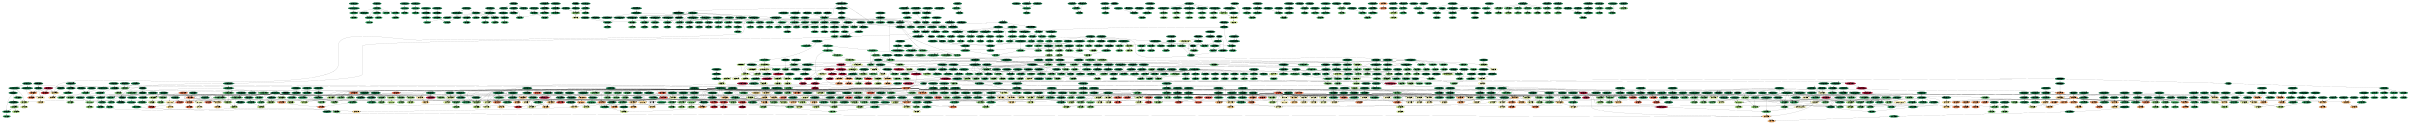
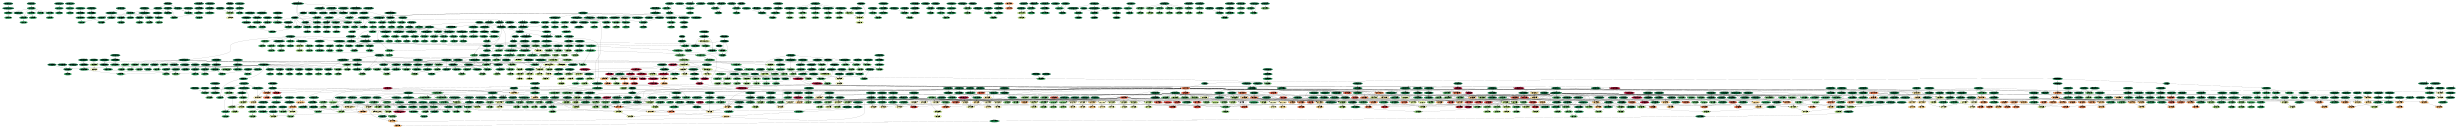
node "1805051PD": fillcolor #4bb05c -> #d5ed88
node "1807119E": removed
